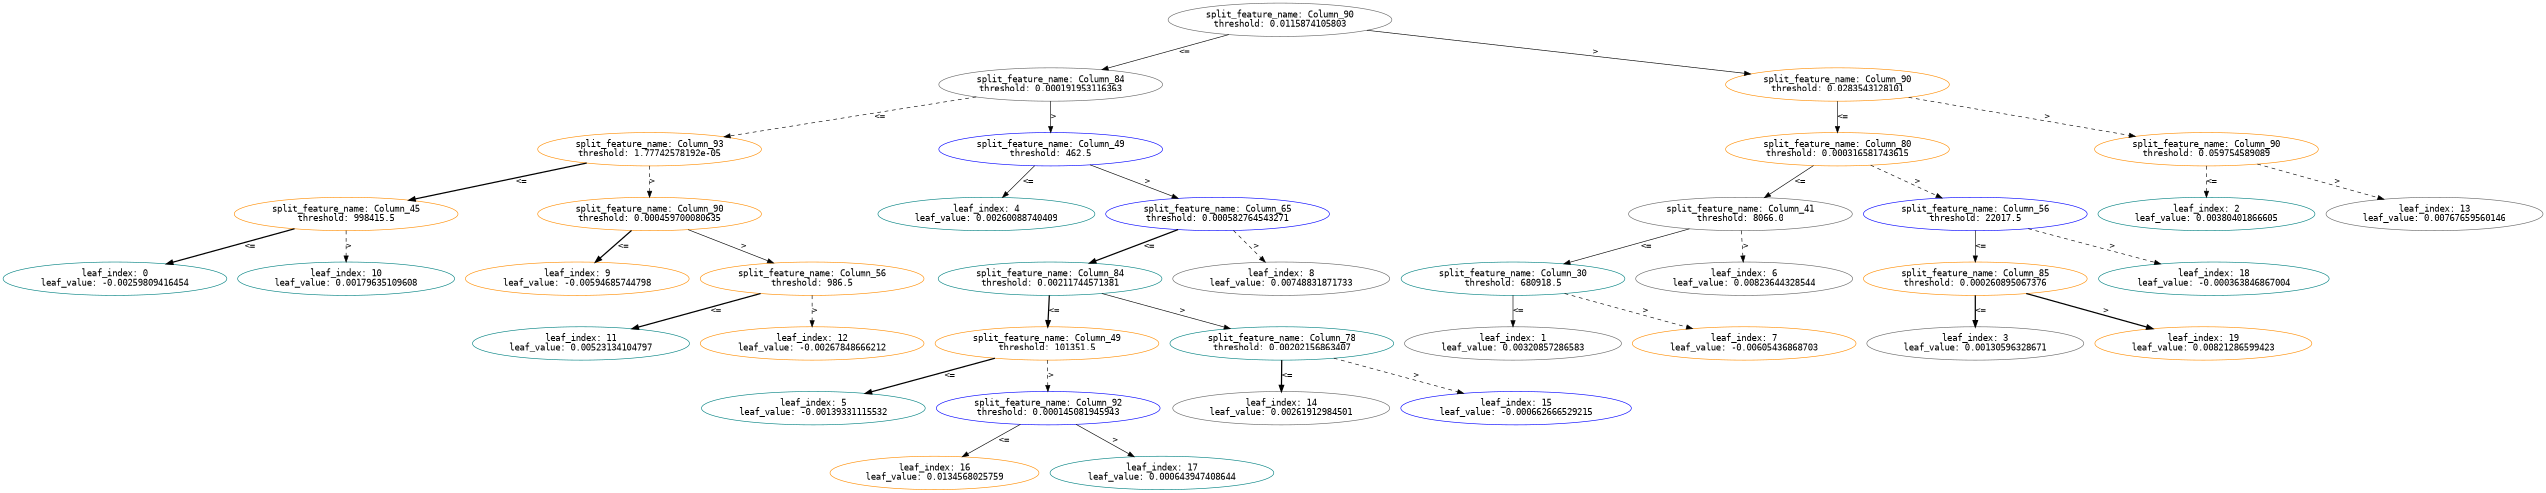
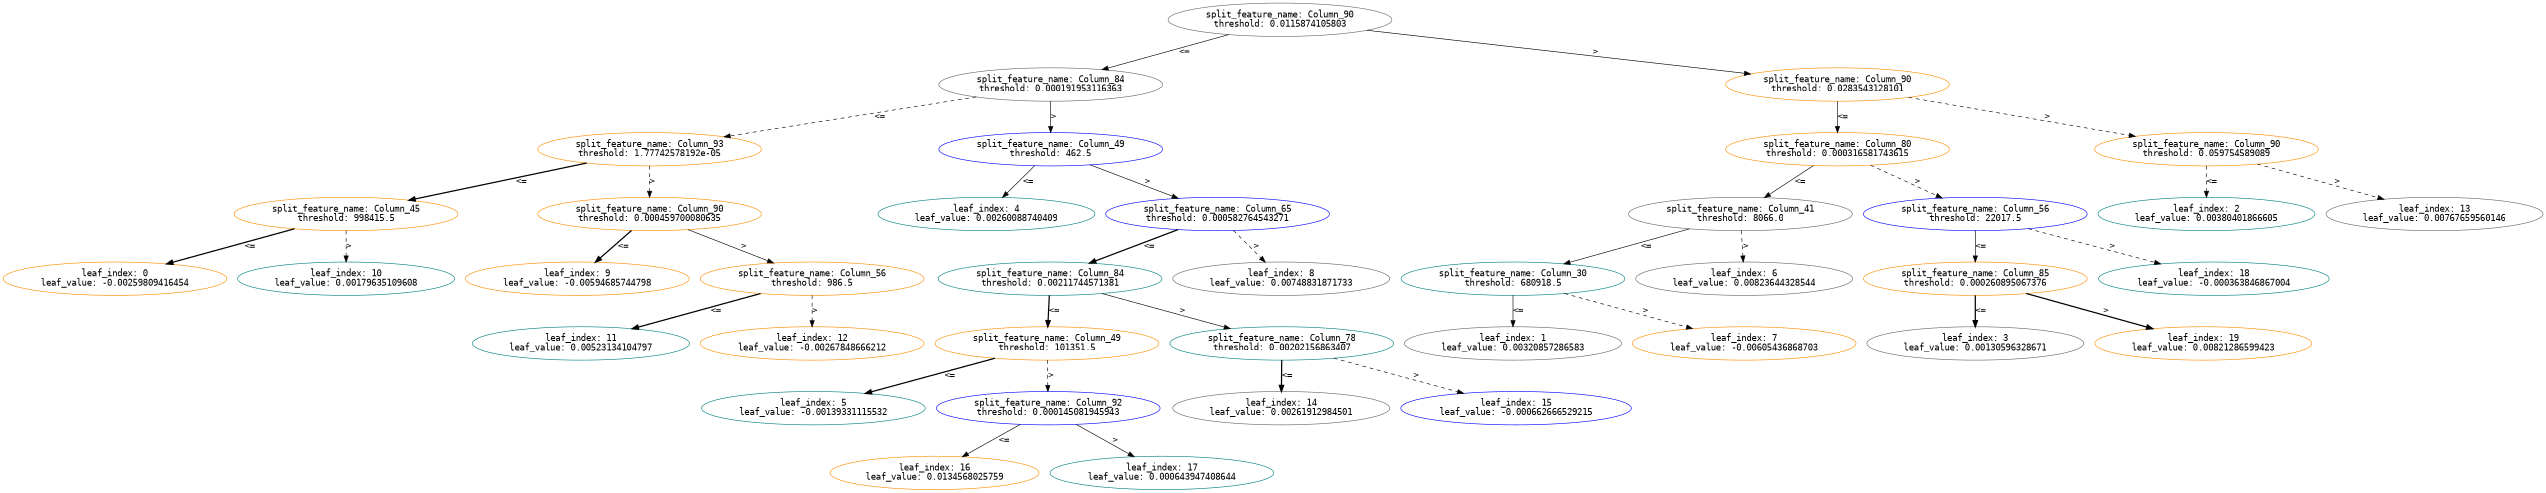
node "leaf_index: 0 leaf_value: -0.00259809416454": color teal -> darkorange
